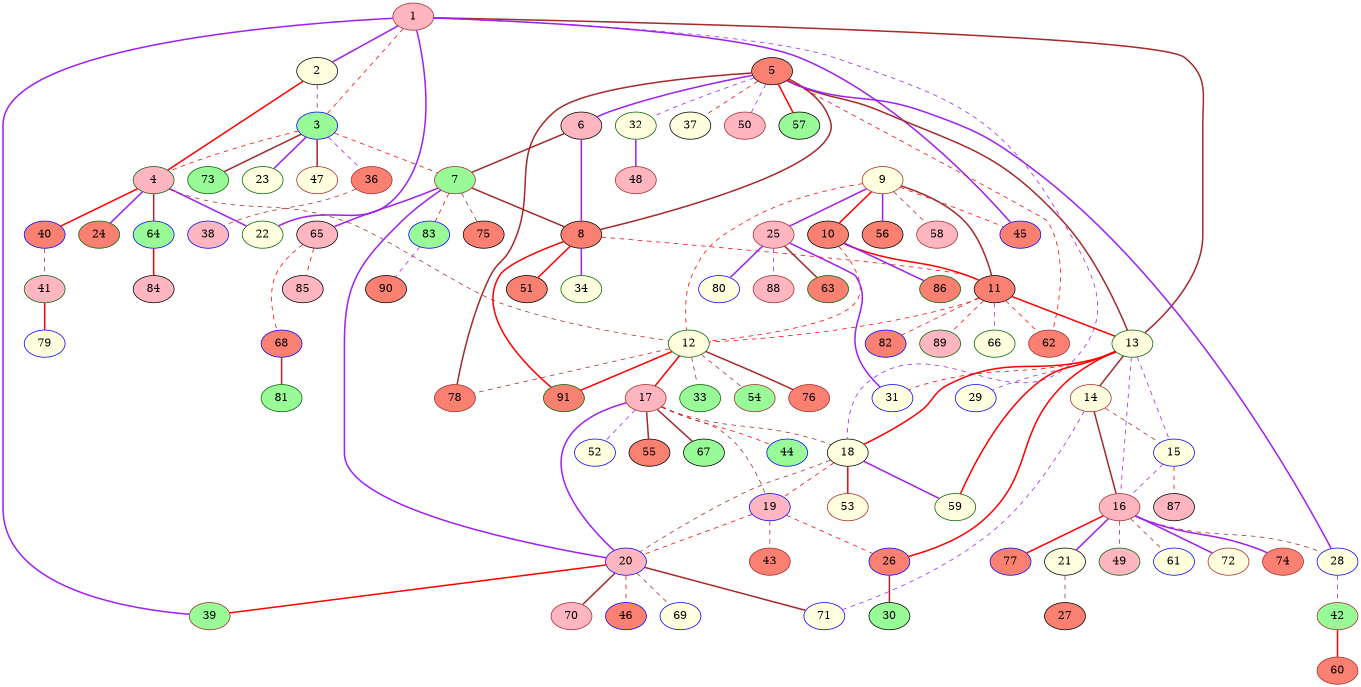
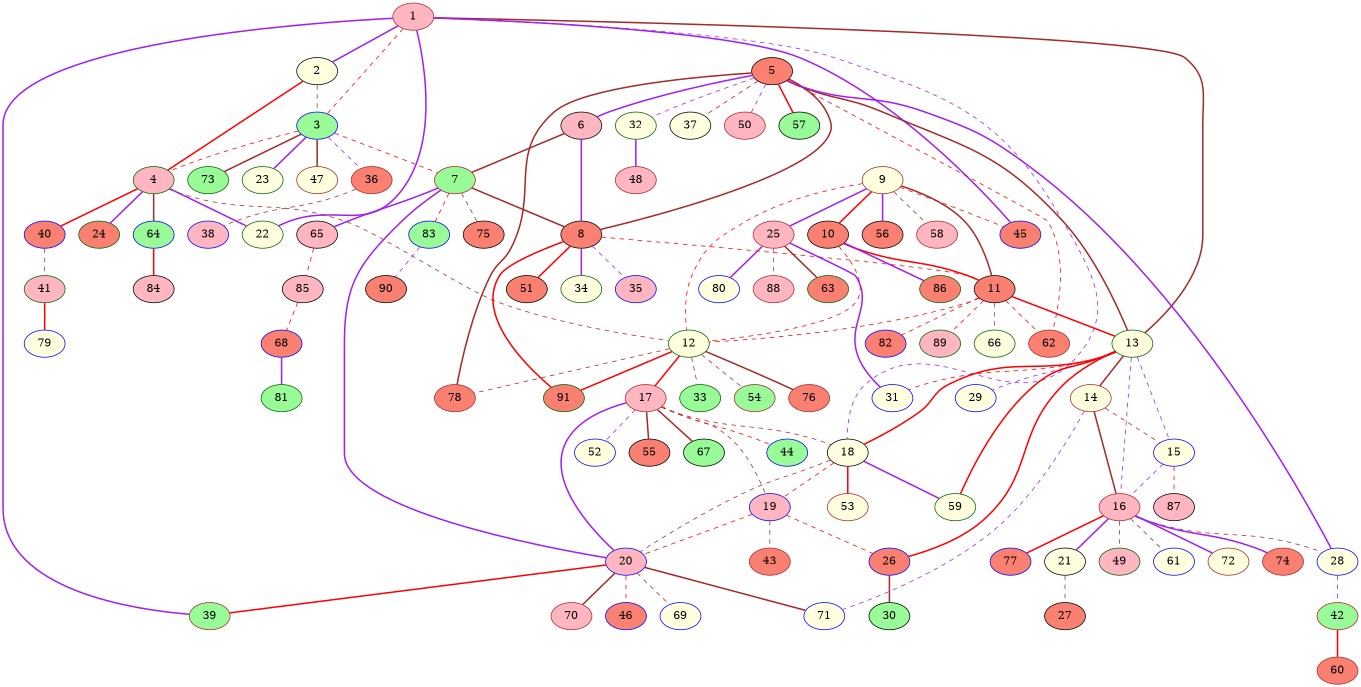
edge "65" -- "68": now "85" -- "68"
node "35": added
edge "68" -- "81": color brown -> purple
